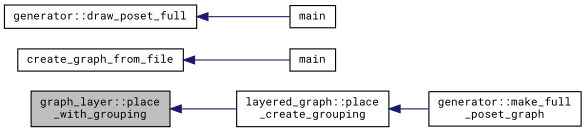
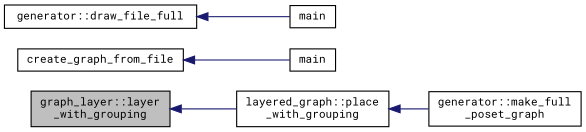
node "generator::draw_poset_full": label "generator::draw_poset_full" -> "generator::draw_file_full"
node "graph_layer::place _with_grouping": label "graph_layer::place _with_grouping" -> "graph_layer::layer _with_grouping"
node "layered_graph::place _create_grouping": label "layered_graph::place _create_grouping" -> "layered_graph::place _with_grouping"
